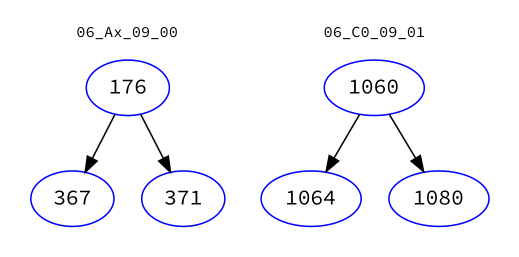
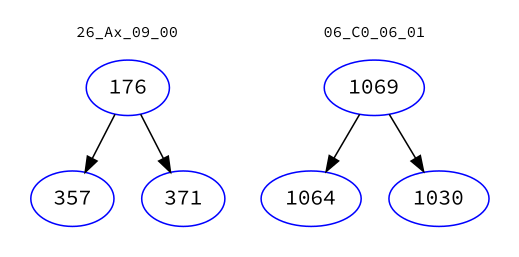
cluster "06_Ax_09_00": label "06_Ax_09_00" -> "26_Ax_09_00"
cluster "06_C0_09_01": label "06_C0_09_01" -> "06_C0_06_01"
node "1060": label "1060" -> "1069"
node "367": label "367" -> "357"
node "1080": label "1080" -> "1030"
